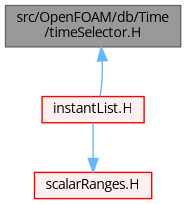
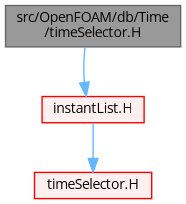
edge "instantList.H" -> "src/OpenFOAM/db/Time /timeSelector.H": reversed
node "scalarRanges.H": label "scalarRanges.H" -> "timeSelector.H"
